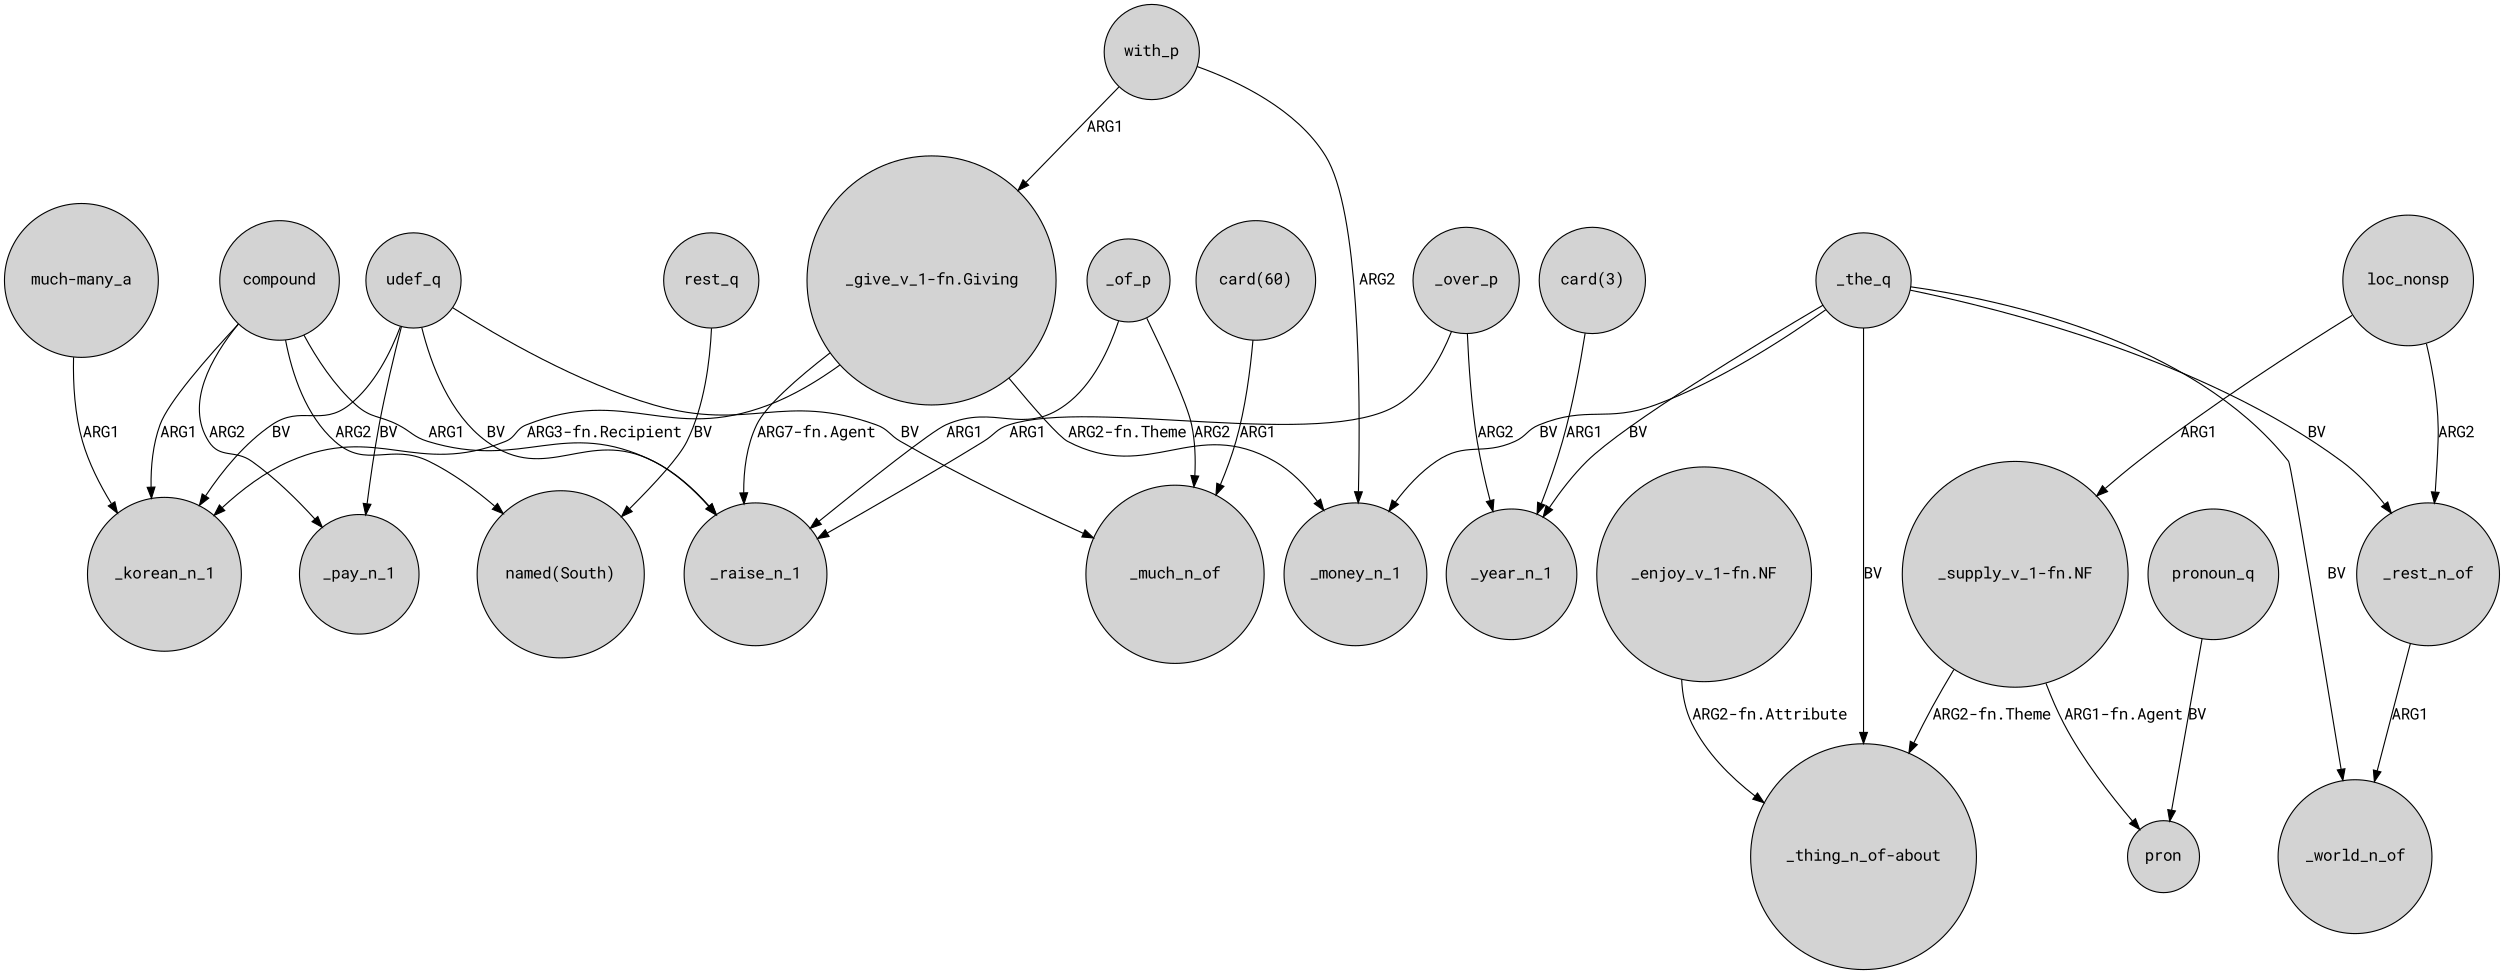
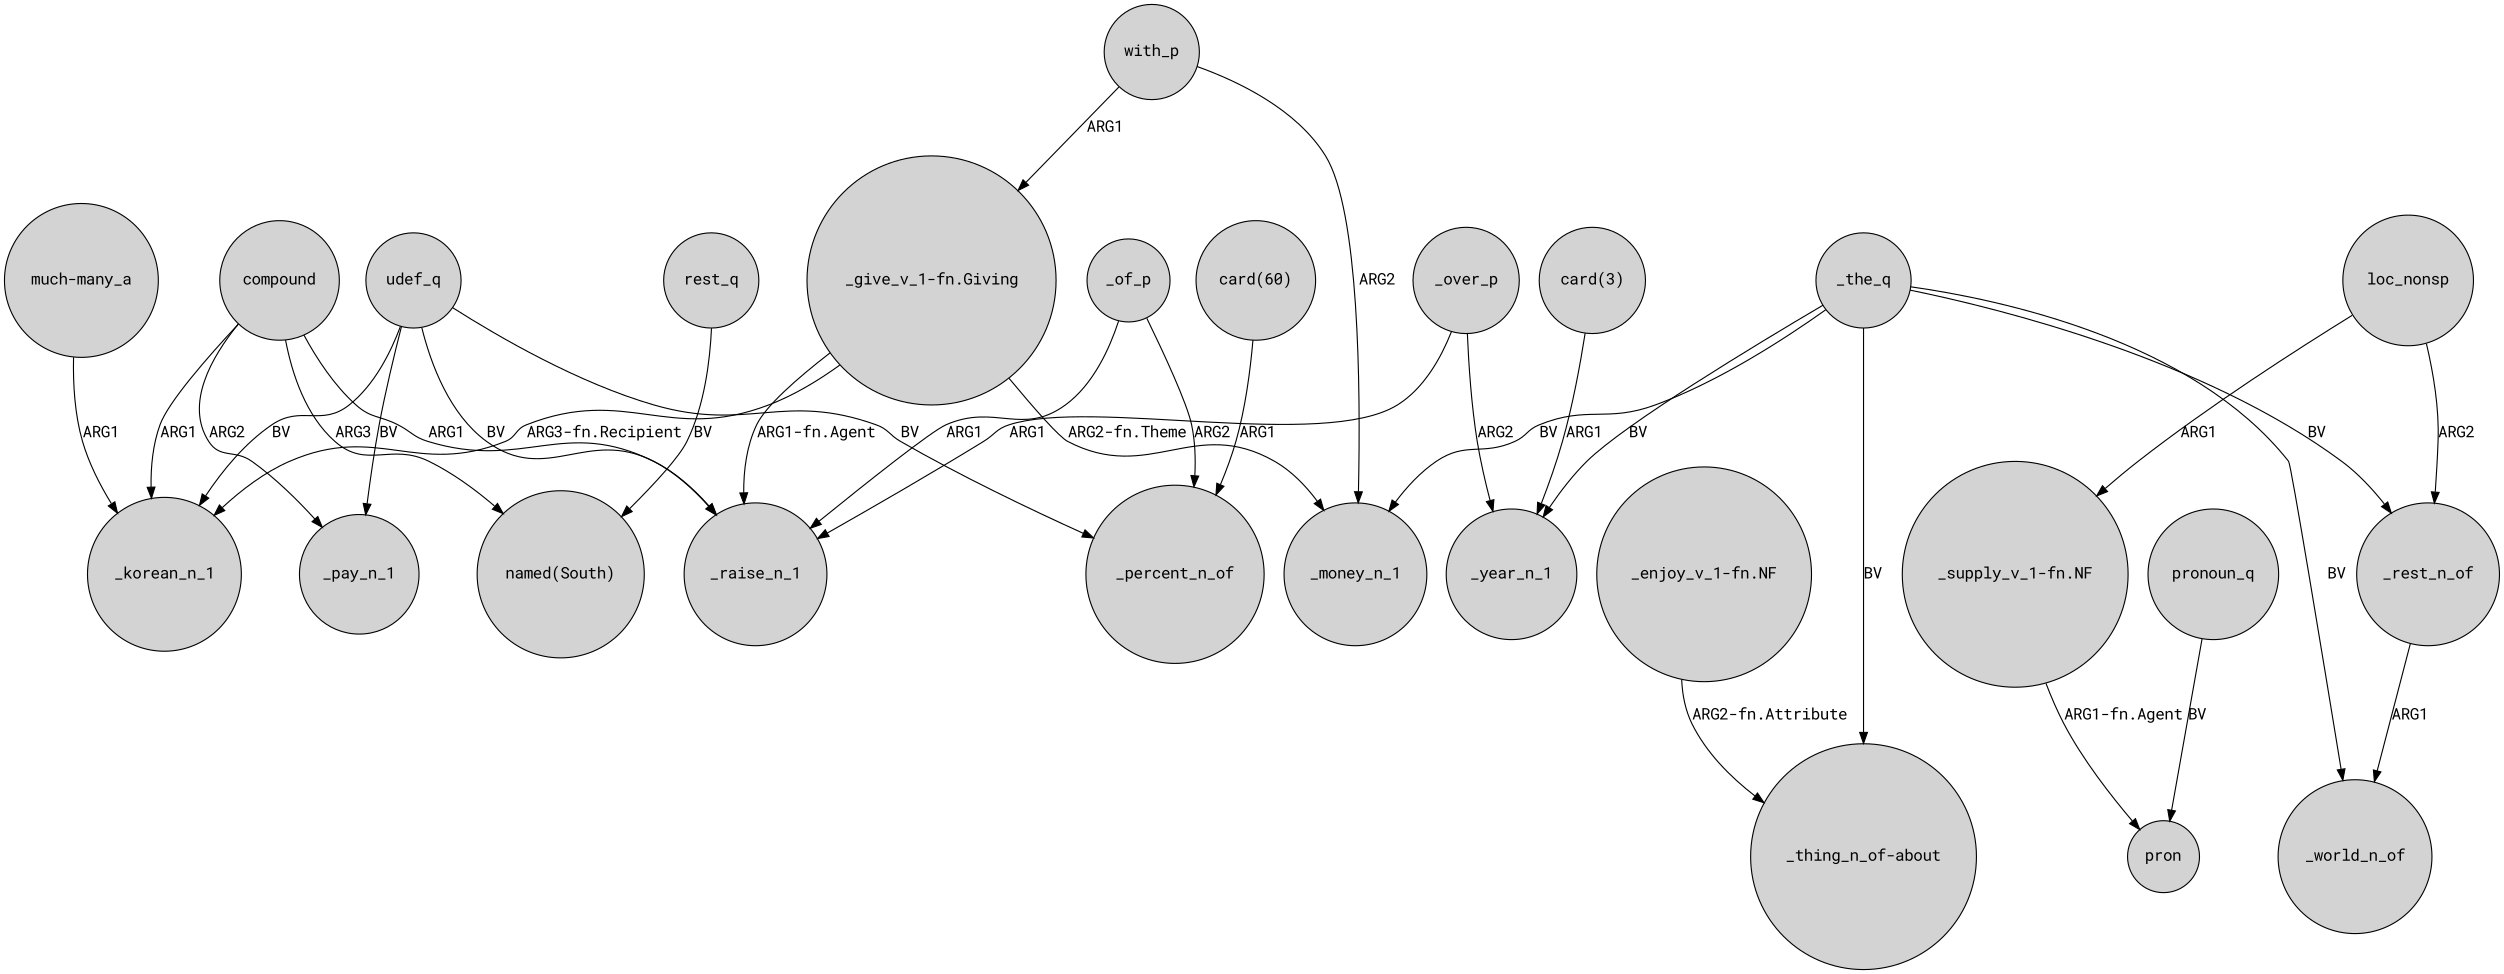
edge "compound" -> "named(South)": label "ARG2" -> "ARG3"
edge "_give_v_1-fn.Giving" -> "_raise_n_1": label "ARG7-fn.Agent" -> "ARG1-fn.Agent"
node "_much_n_of": label "_much_n_of" -> "_percent_n_of"
edge "_supply_v_1-fn.NF" -> "_thing_n_of-about": removed, label "ARG2-fn.Theme"
